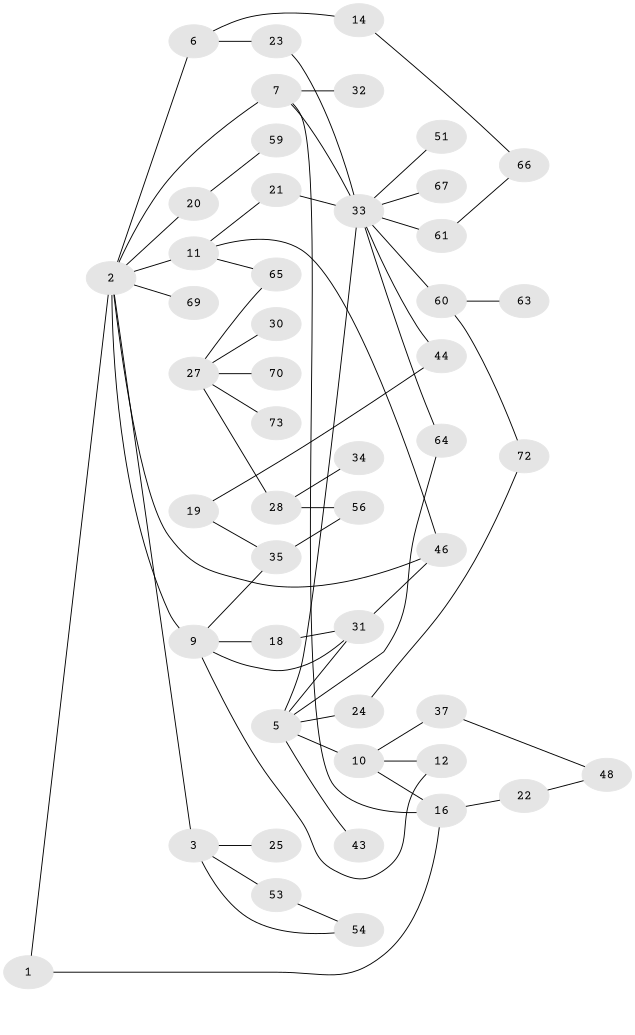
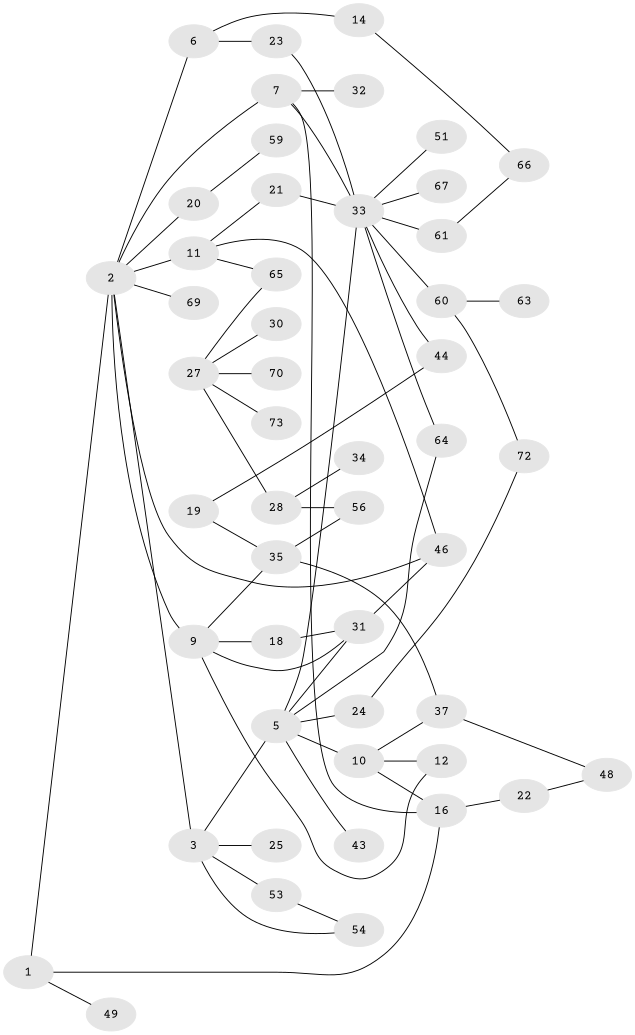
edge "35" -- "37": added
edge "5" -- "3": added
node "49": added
